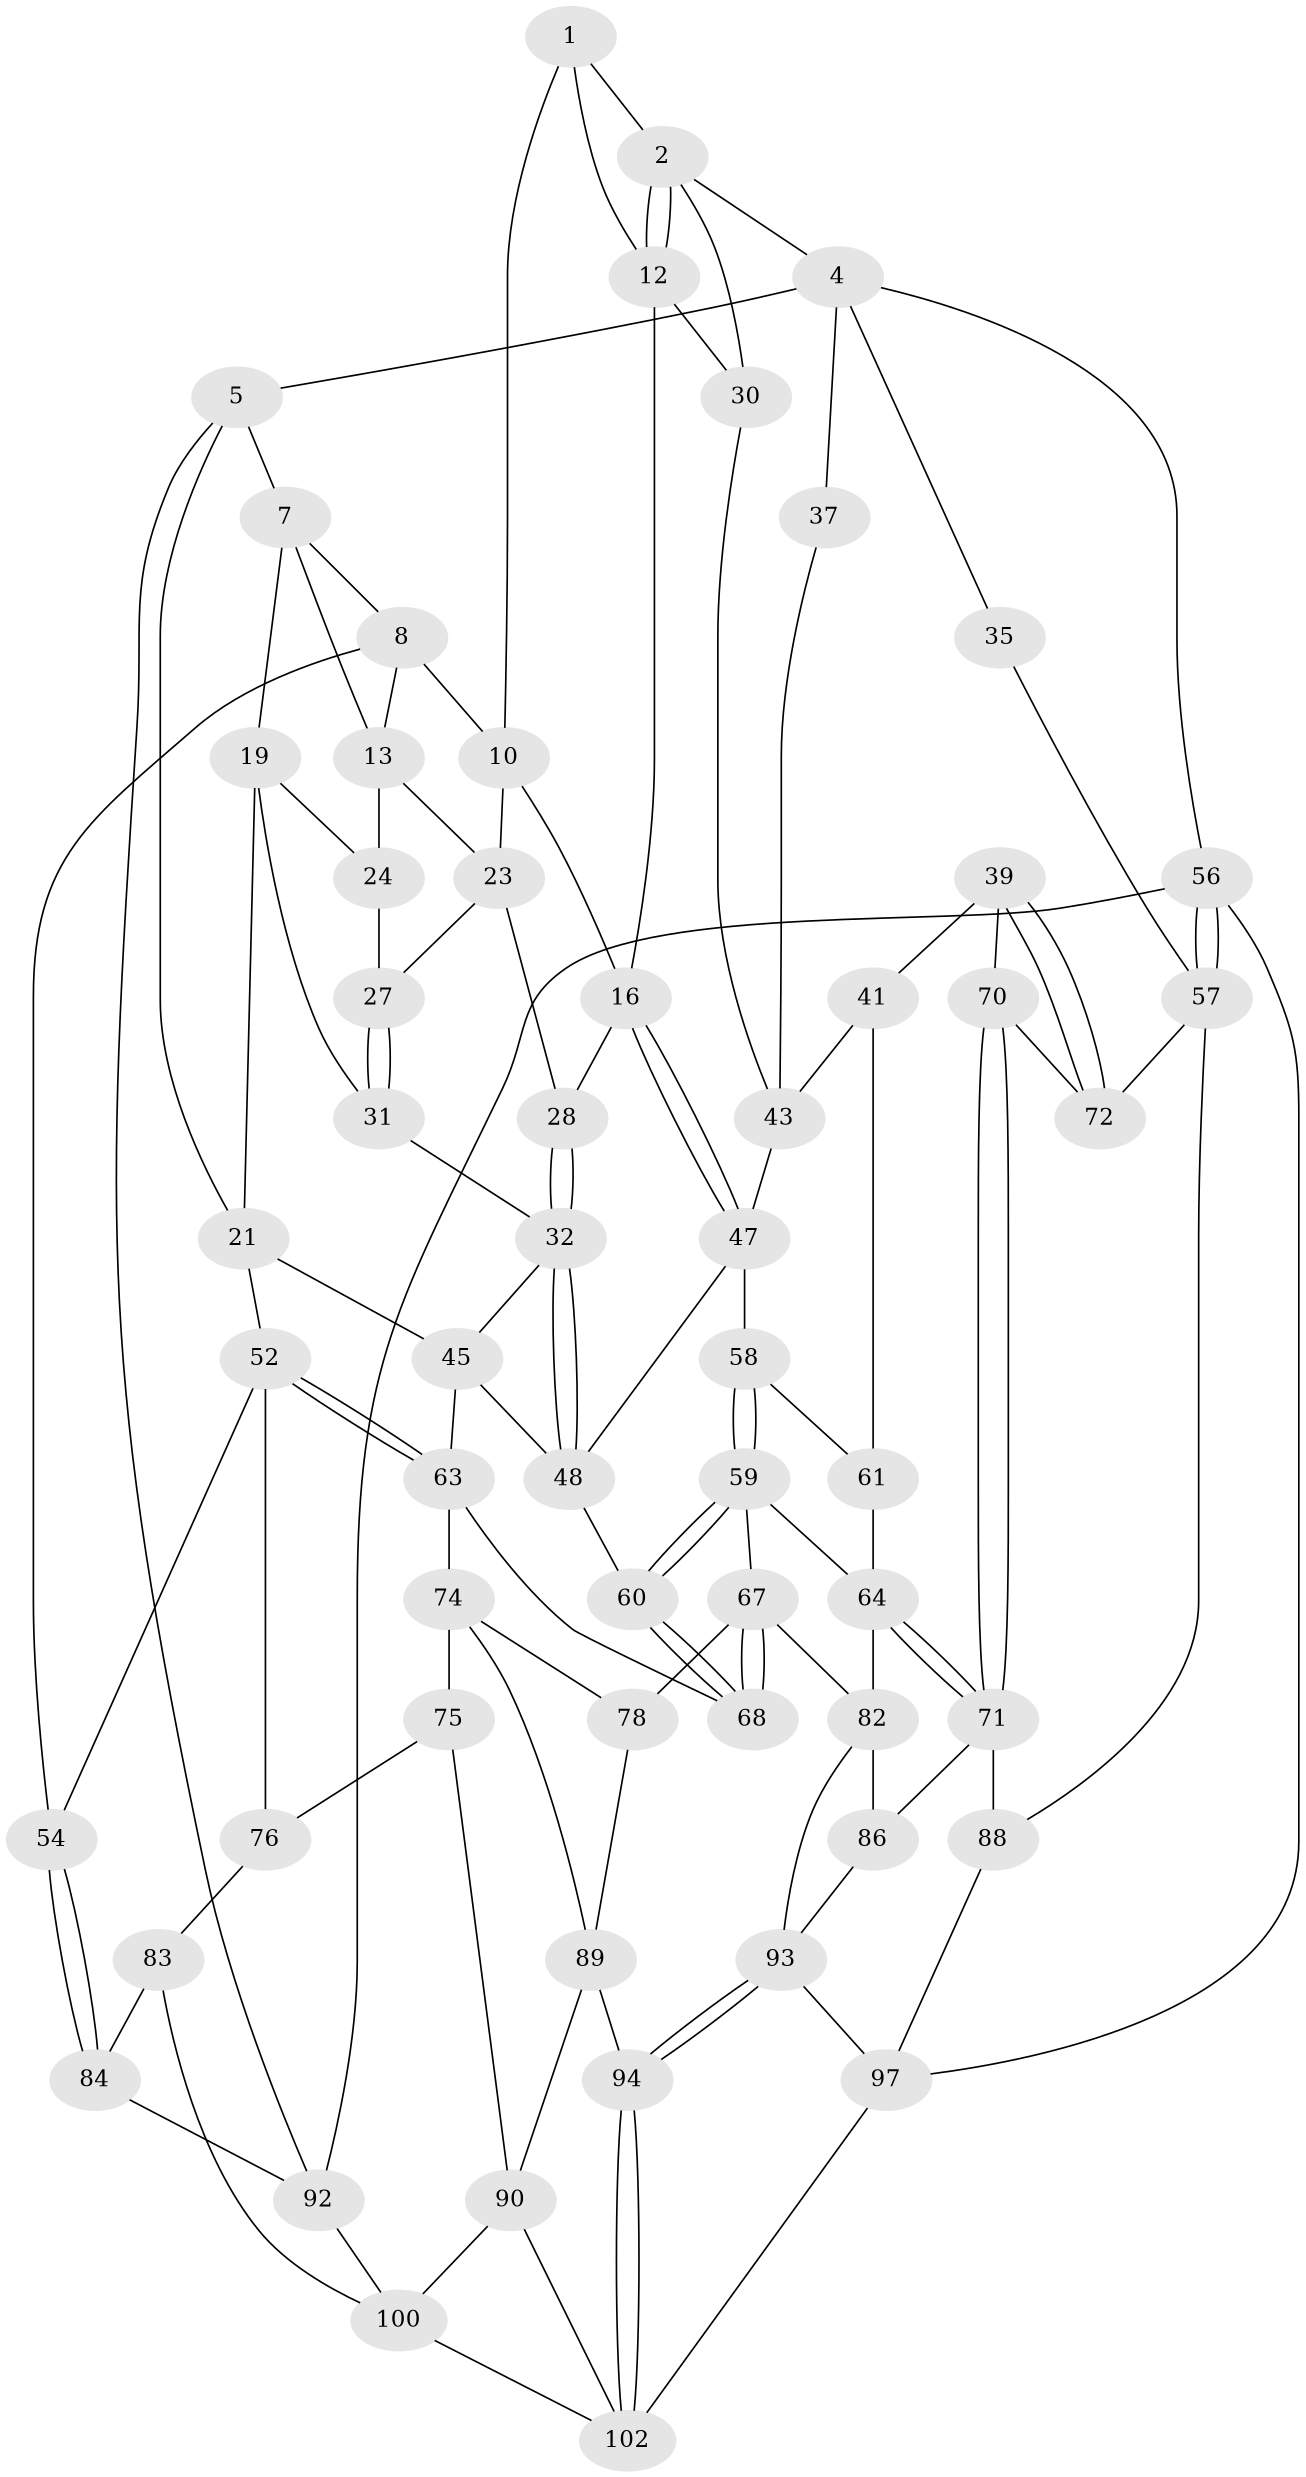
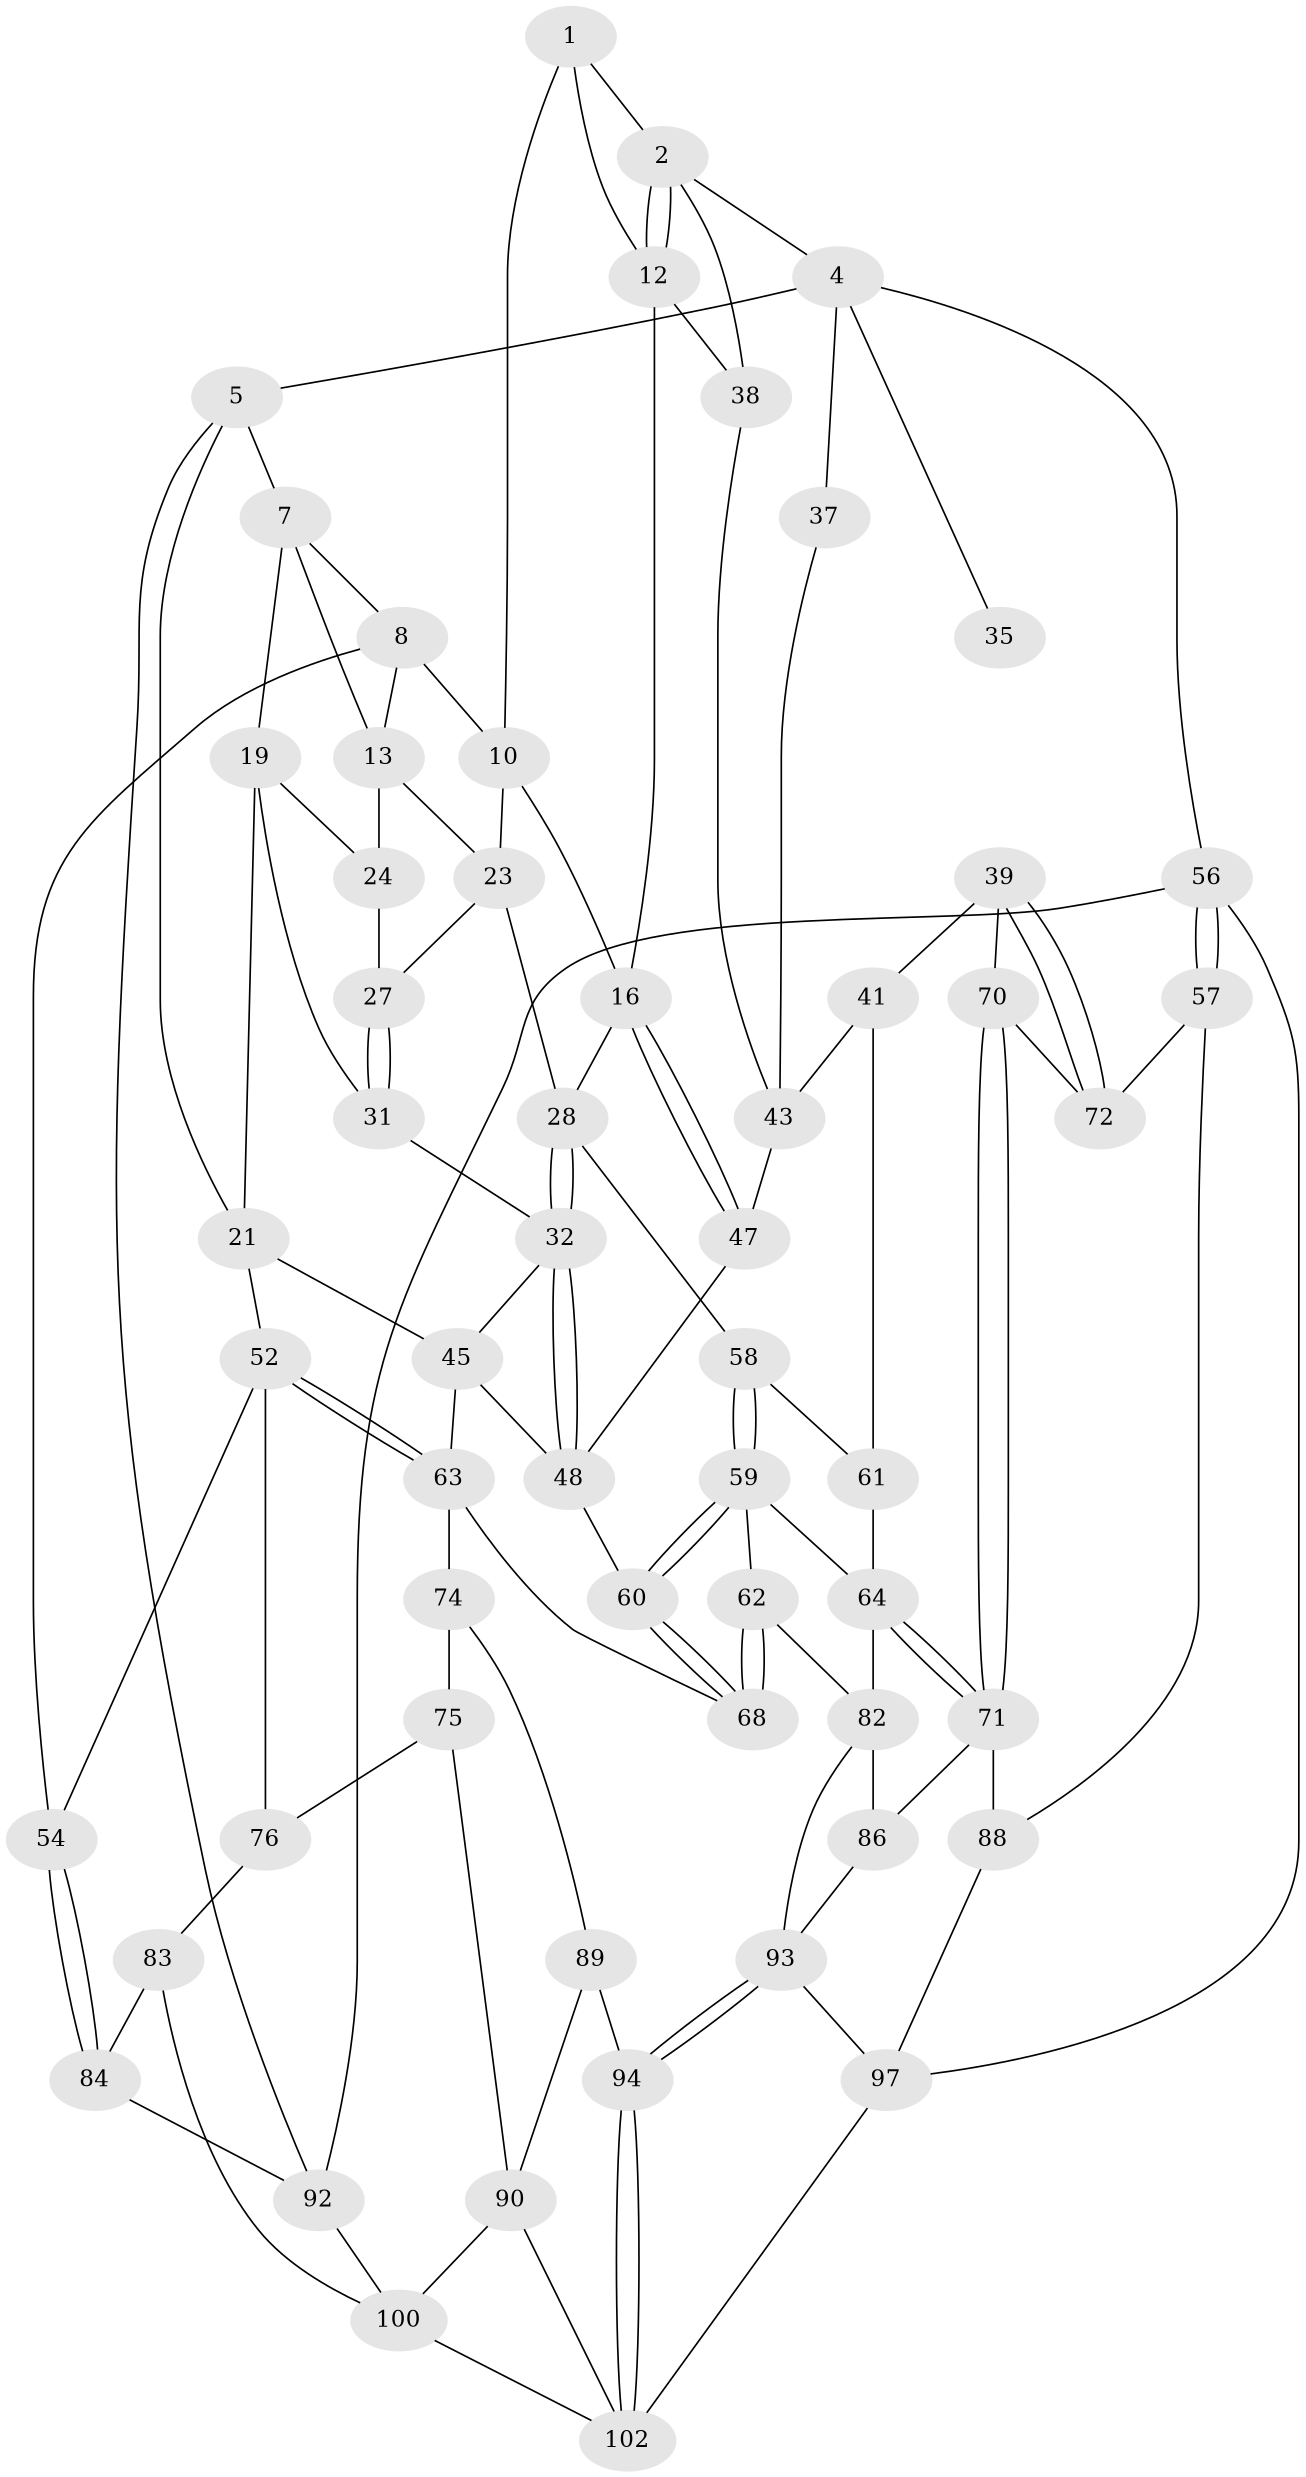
node "30": label "30" -> "38"
edge "35" -- "57": removed
edge "47" -- "58": now "28" -- "58"
node "67": label "67" -> "62"
node "78": removed
